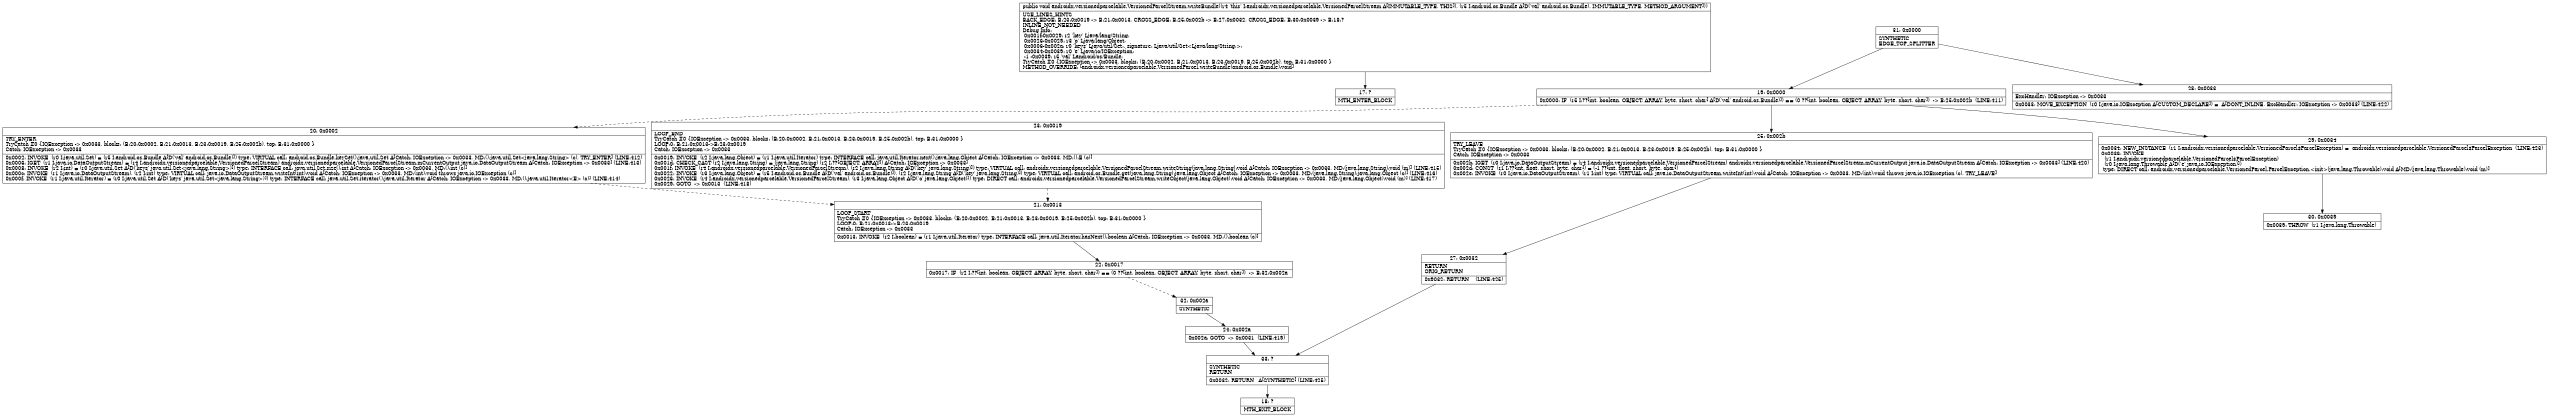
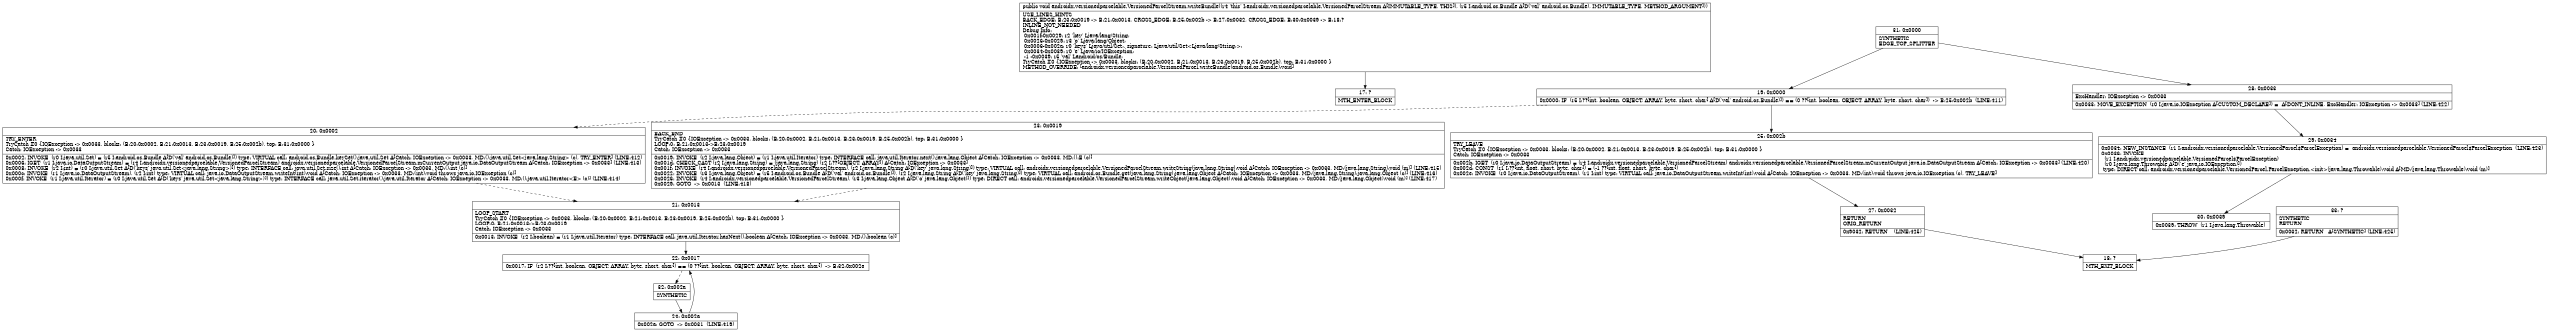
edge "19: 0x0000" -> "29: 0x0034": now "28: 0x0033" -> "29: 0x0034"
node "23: 0x0019": text "LOOP_END" -> "BACK_END"
edge "27: 0x0032" -> "33: ?": now "27: 0x0032" -> "18: ?"
edge "24: 0x002a" -> "33: ?": now "24: 0x002a" -> "22: 0x0017"
